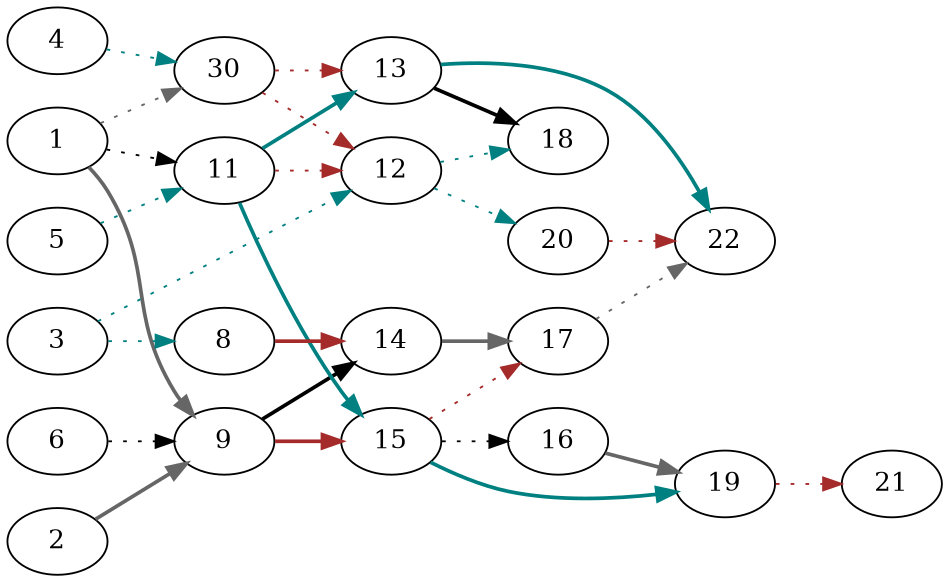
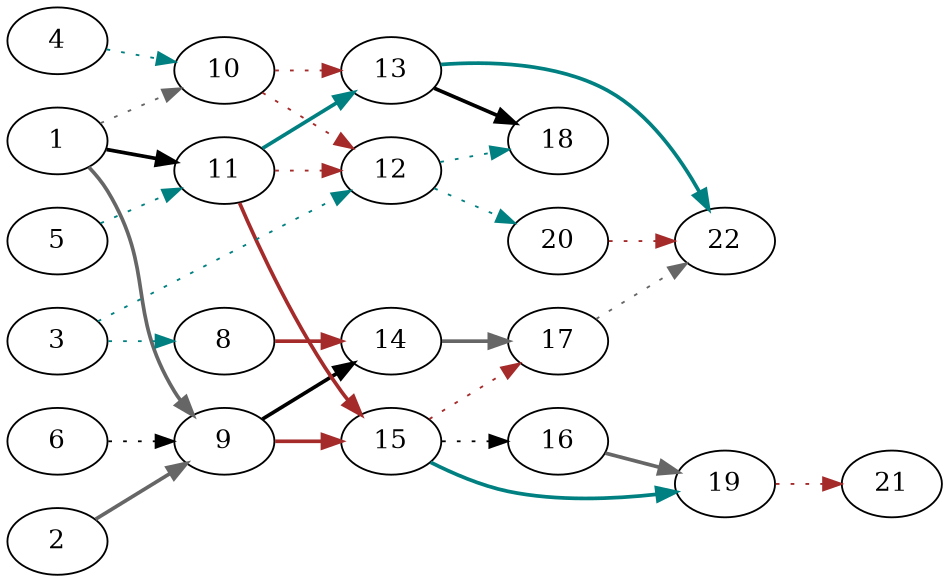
node "30": label "30" -> "10"
edge "1" -> "11": style dotted -> bold
edge "11" -> "15": color teal -> brown
